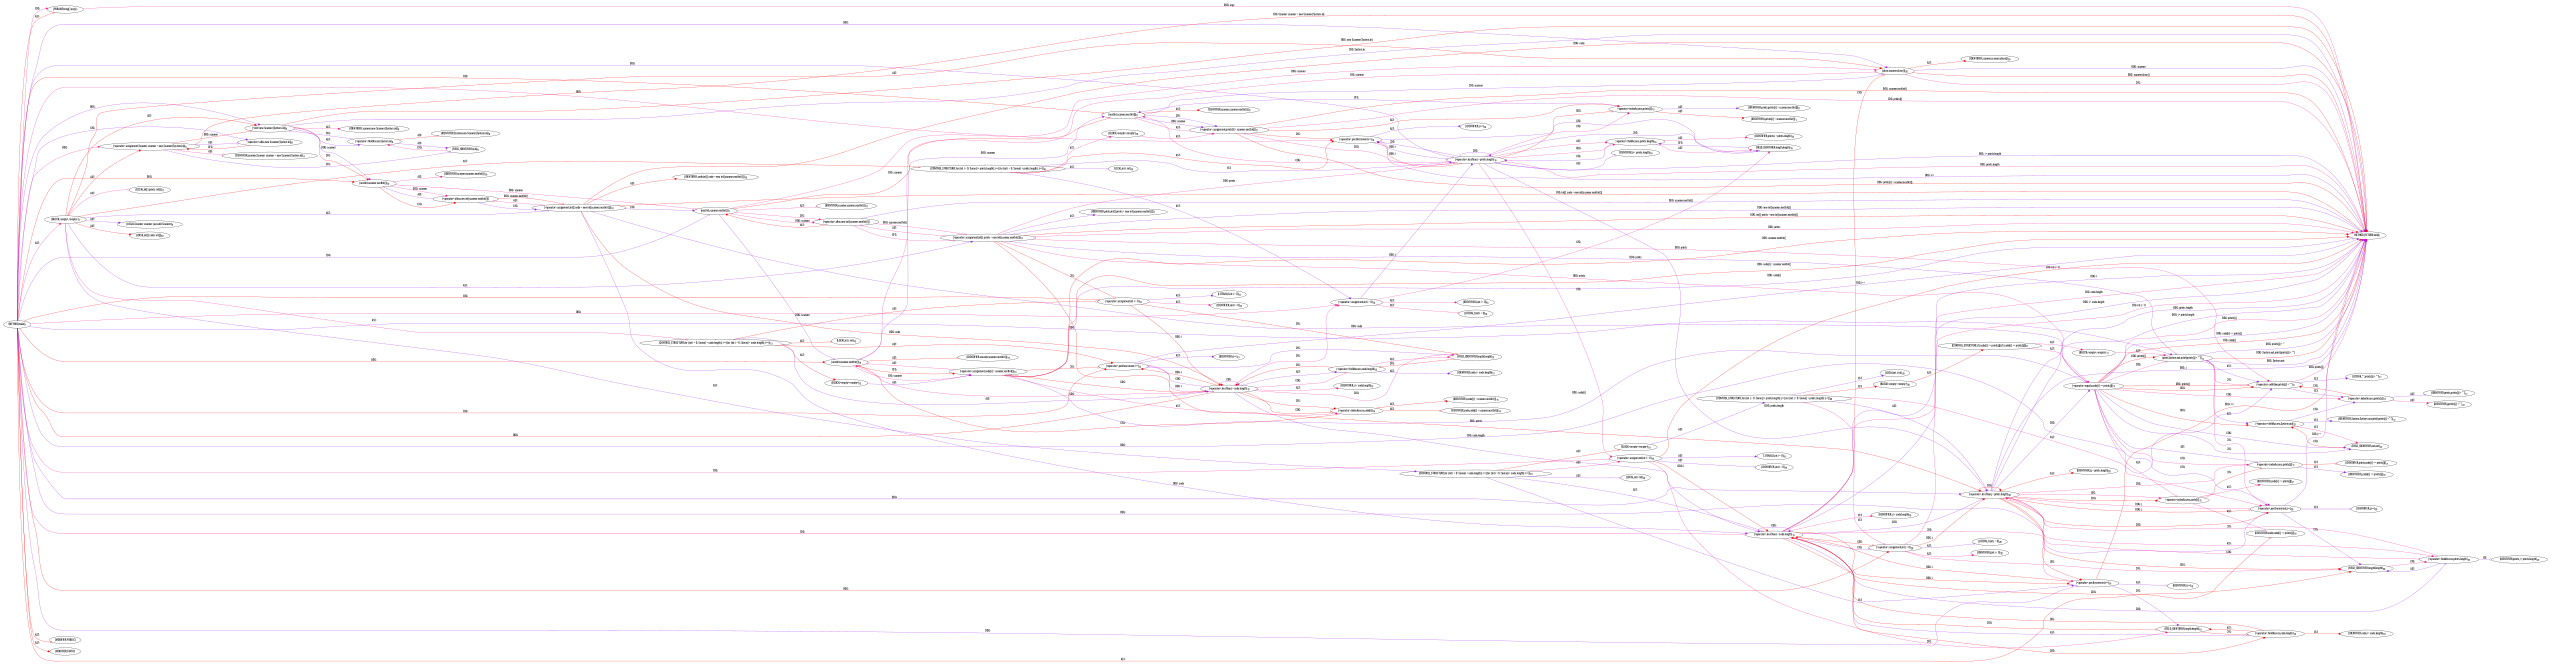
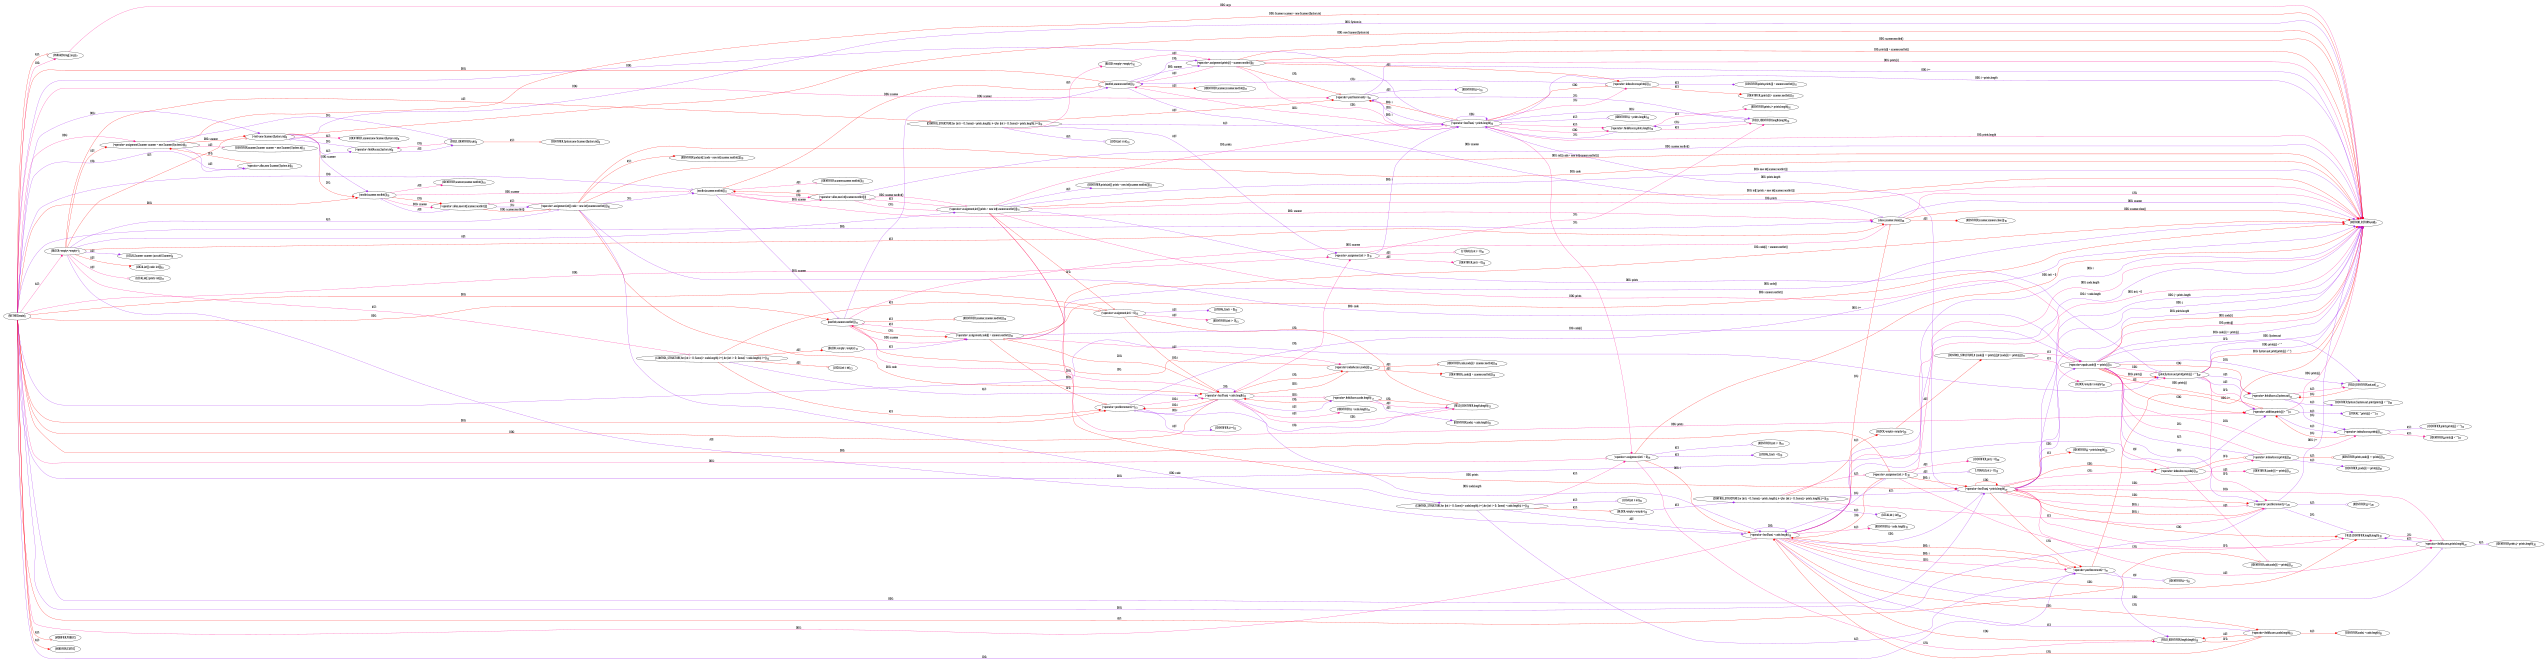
edge "(<operator>.fieldAccess,System.in)" -> "(IDENTIFIER,System,new Scanner(System.in))": now "(FIELD_IDENTIFIER,in,in)" -> "(IDENTIFIER,System,new Scanner(System.in))"
edge "(METHOD,main)" -> "(<operator>.assignment,int j = 0)": arrowhead diamond -> odot
